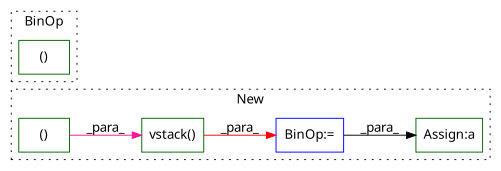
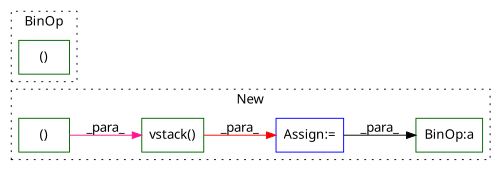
node "BinOp:=": label "BinOp:=" -> "Assign:="
node "Assign:a": label "Assign:a" -> "BinOp:a"
